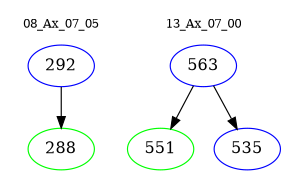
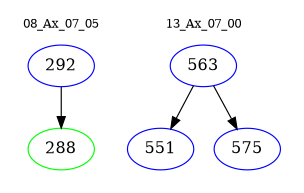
node "551": color green -> blue
node "535": label "535" -> "575"
